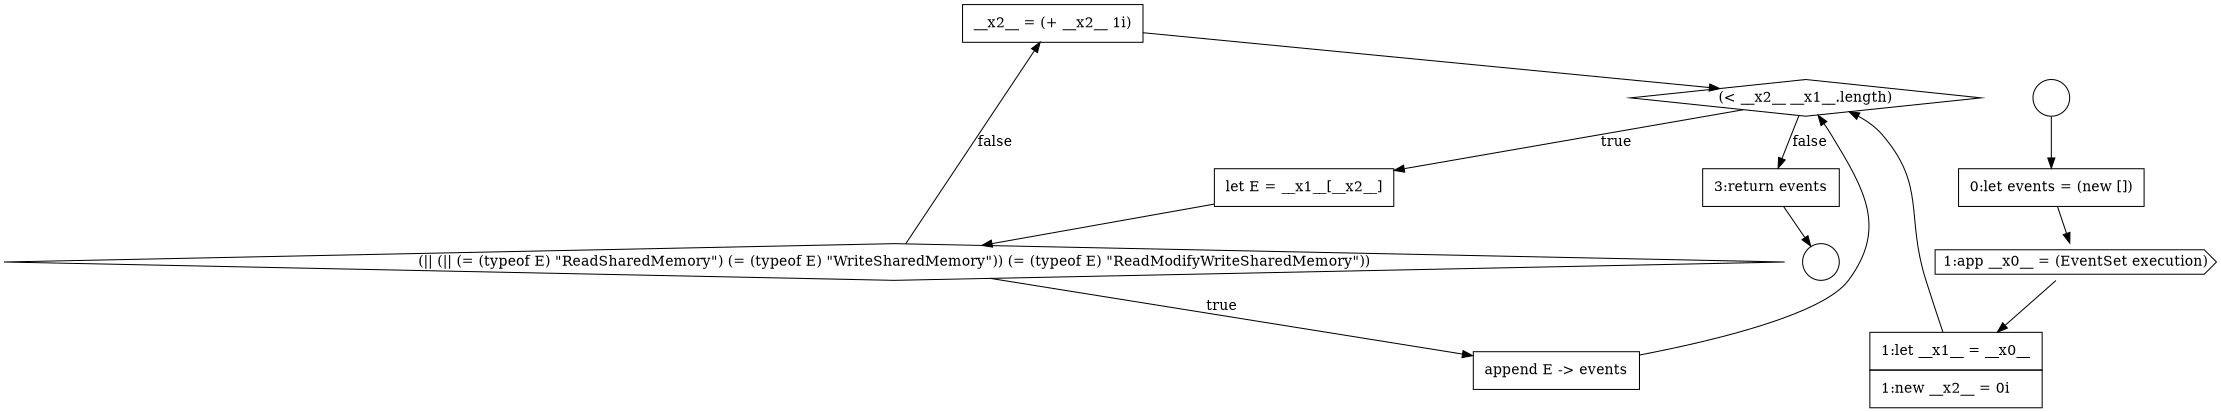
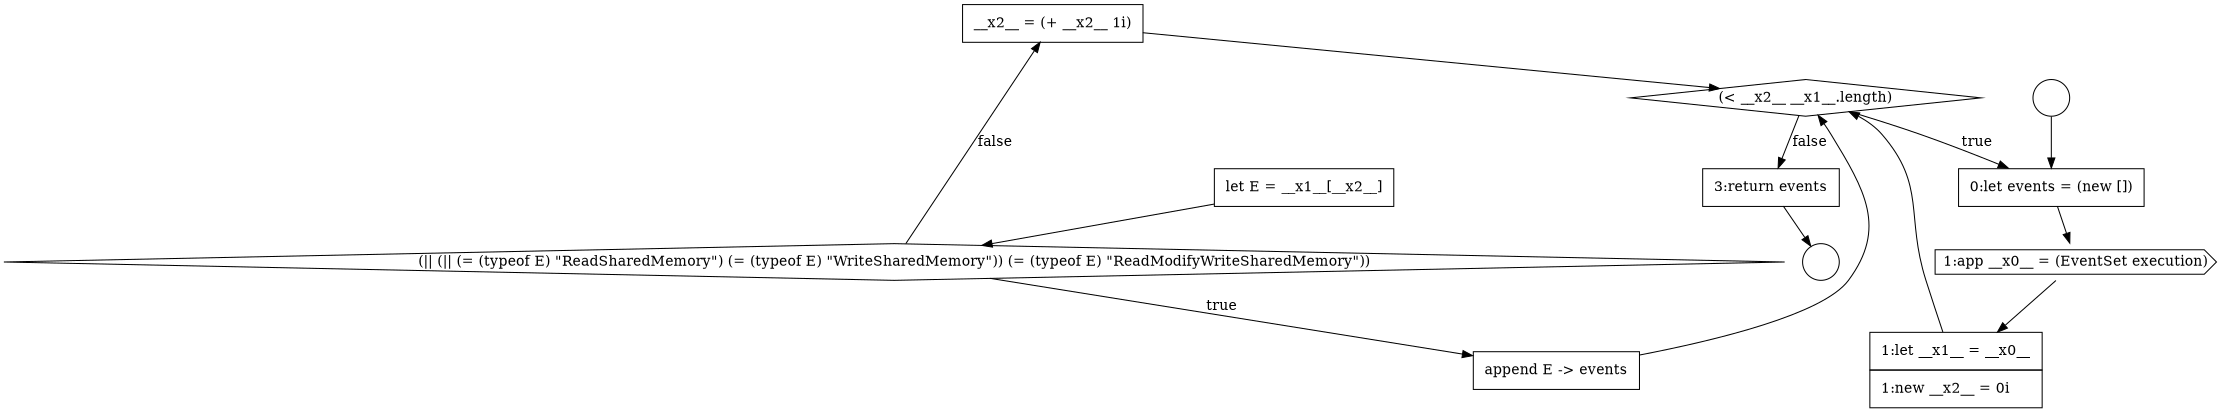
edge "(< __x2__ __x1__.length)" -> "let E = __x1__[__x2__]": now "(< __x2__ __x1__.length)" -> "0:let events = (new [])"
